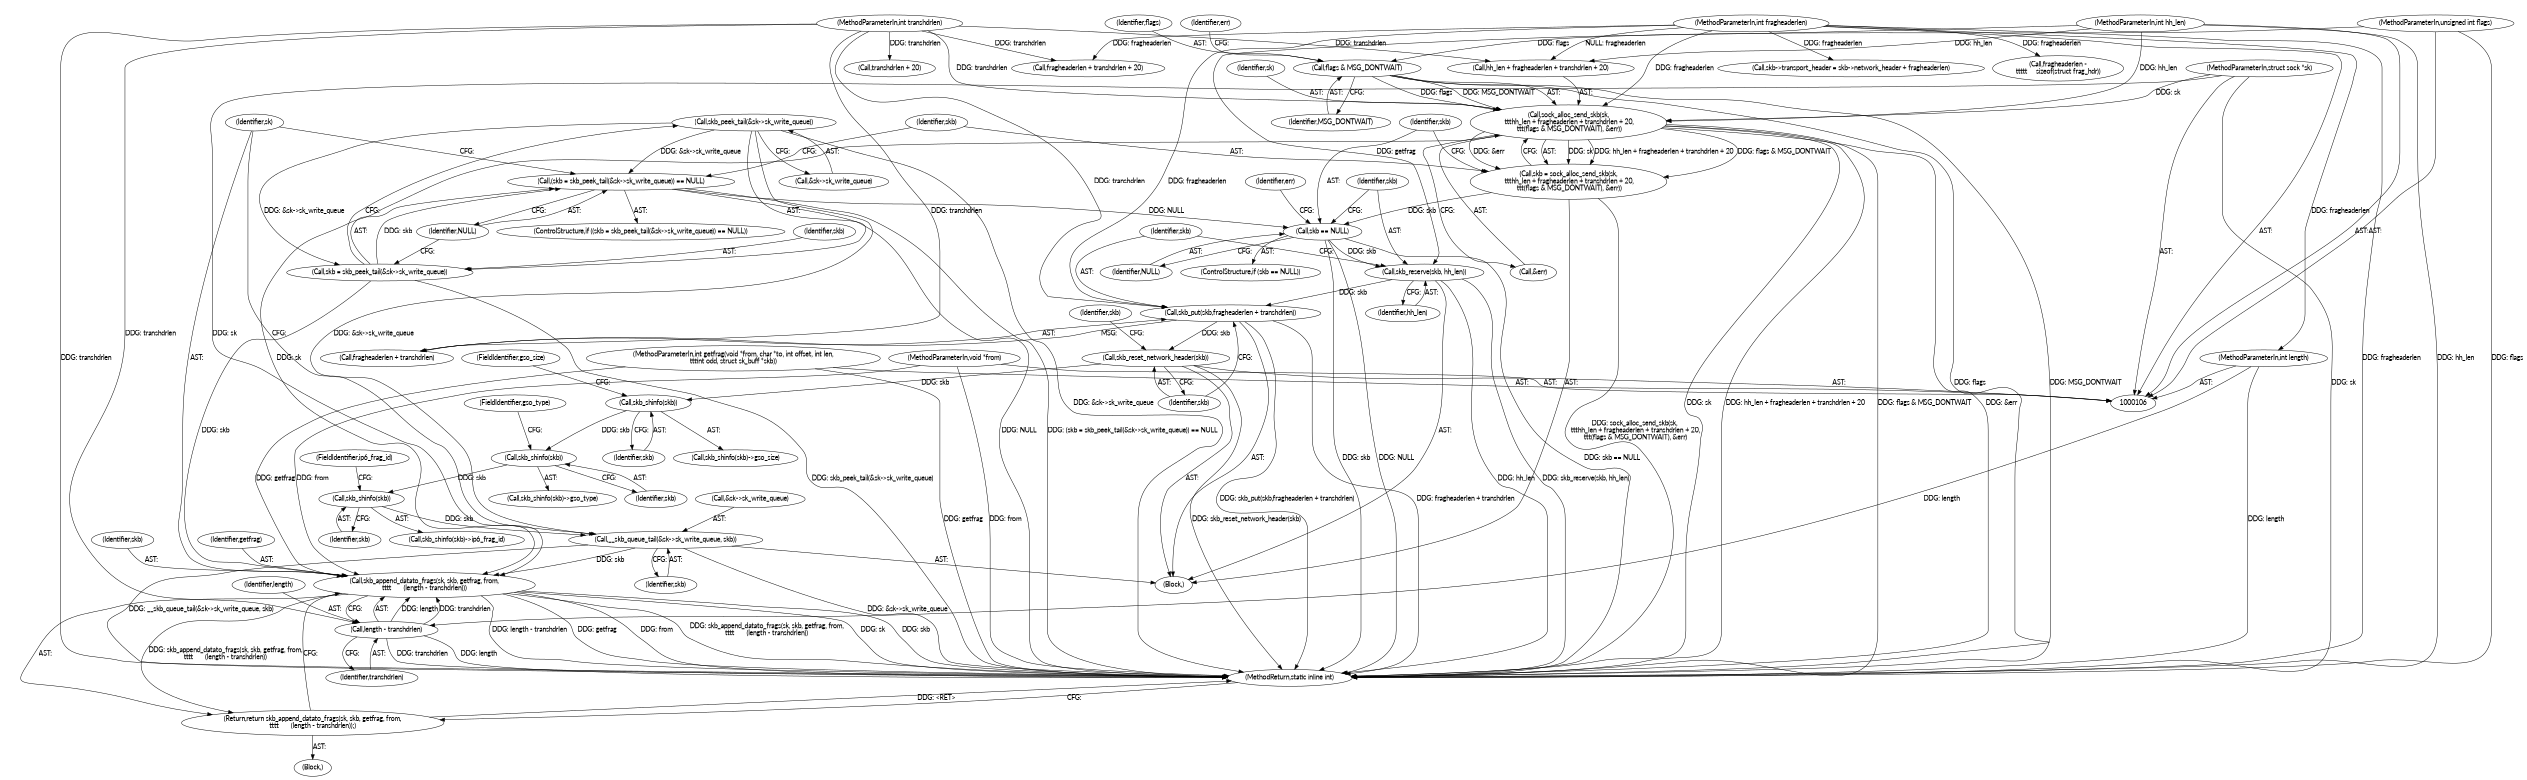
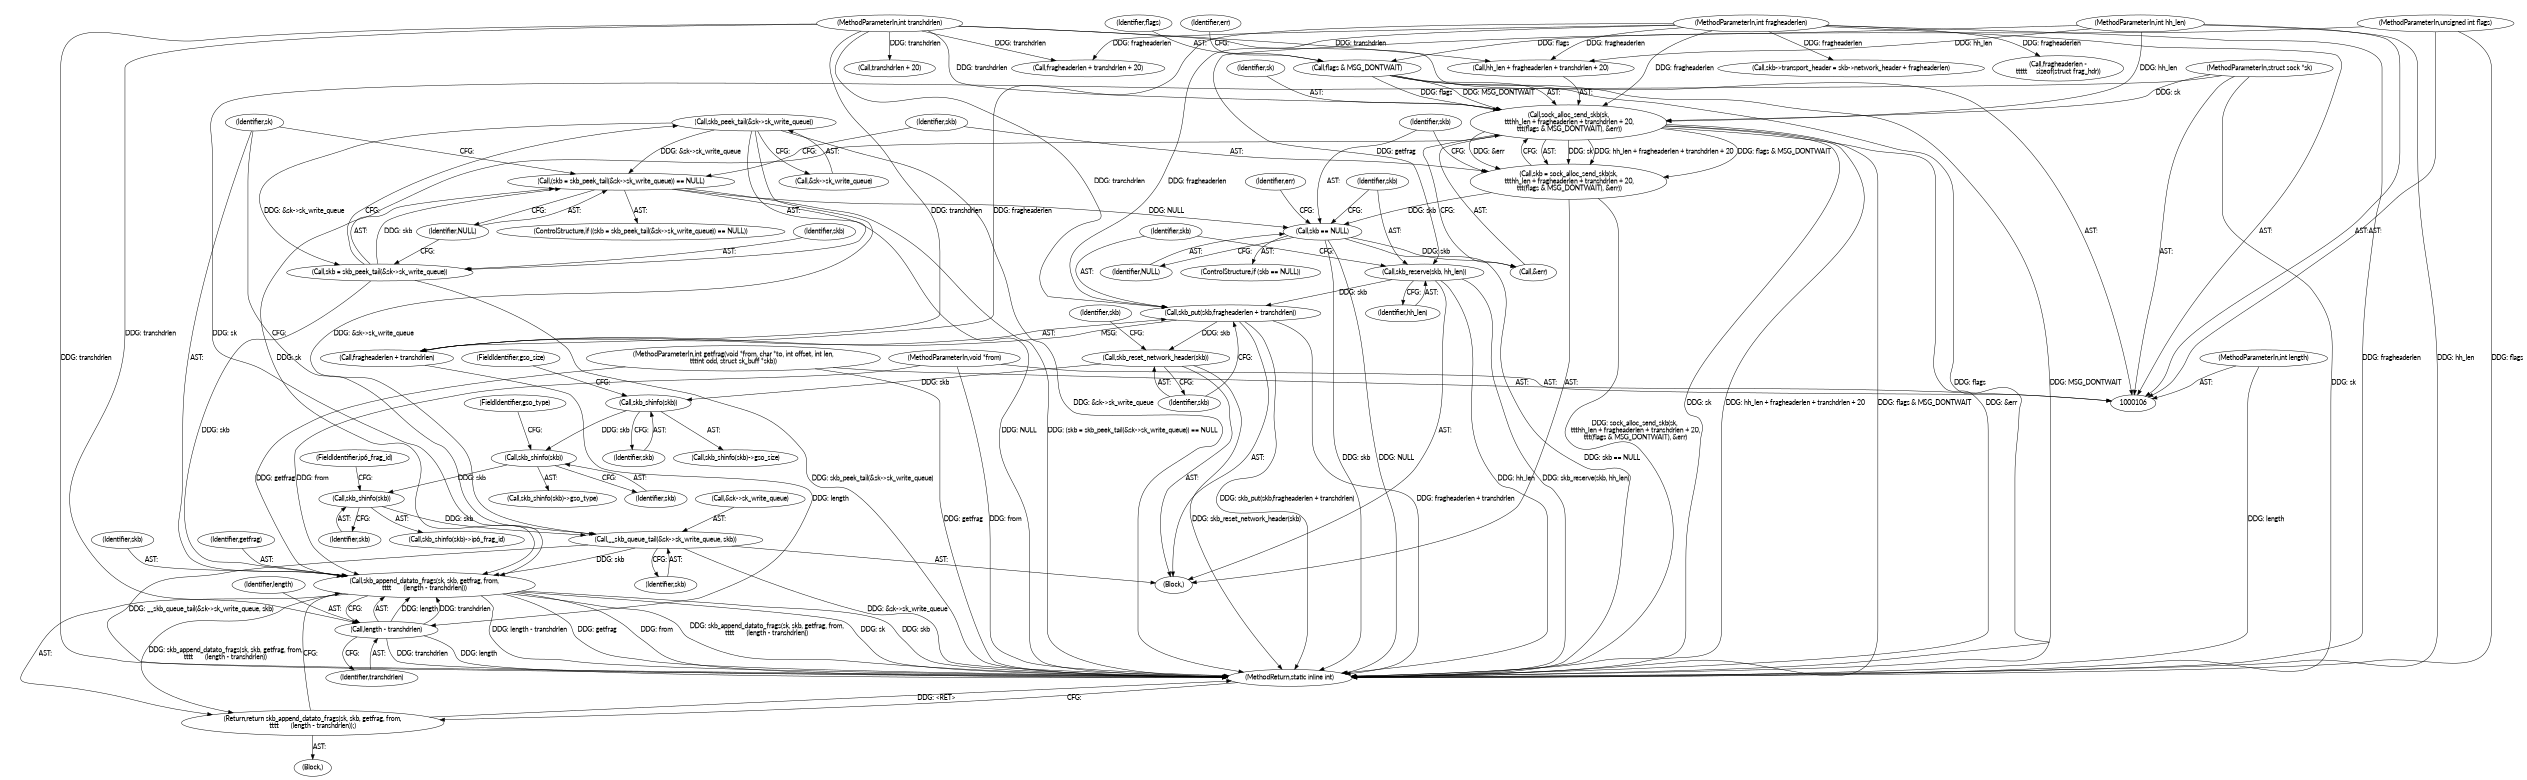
edge "(MethodParameterIn,int fragheaderlen)" -> "(Call,hh_len + fragheaderlen + transhdrlen + 20)": label "NULL: fragheaderlen" -> "DDG: fragheaderlen"
edge "(MethodParameterIn,int fragheaderlen)" -> "(MethodParameterIn,int length)": now "(MethodParameterIn,int fragheaderlen)" -> "(Call,fragheaderlen + transhdrlen)"
node "(Identifier,MSG_DONTWAIT)": removed
edge "(Call,skb == NULL)" -> "(Call,skb_reserve(skb, hh_len))": now "(Call,skb == NULL)" -> "(Call,&err)"
edge "(Call,skb_reset_network_header(skb))" -> "1000106": now "(MethodParameterIn,int transhdrlen)" -> "1000106"
edge "(MethodParameterIn,int length)" -> "(Call,length - transhdrlen)": now "(Call,fragheaderlen + transhdrlen)" -> "(Call,length - transhdrlen)"
